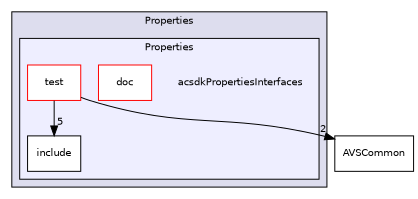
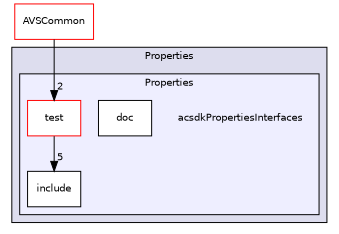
node "doc": color red -> black
edge "test" -> "AVSCommon": reversed
node "AVSCommon": color black -> red
